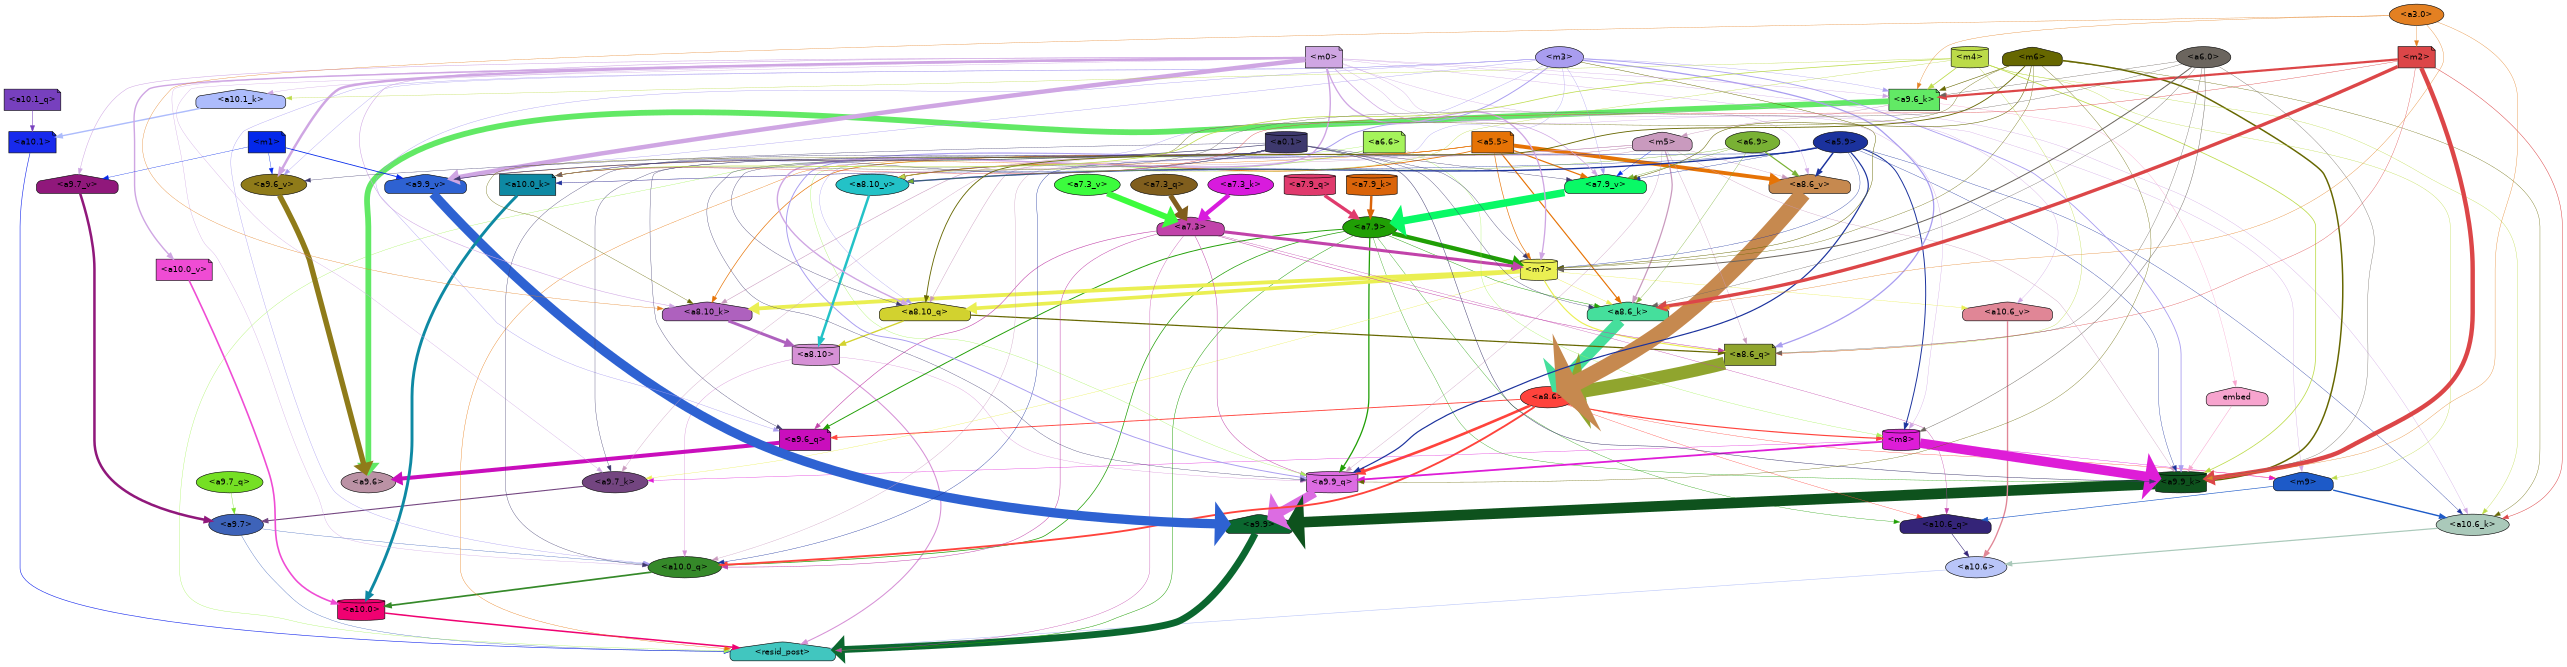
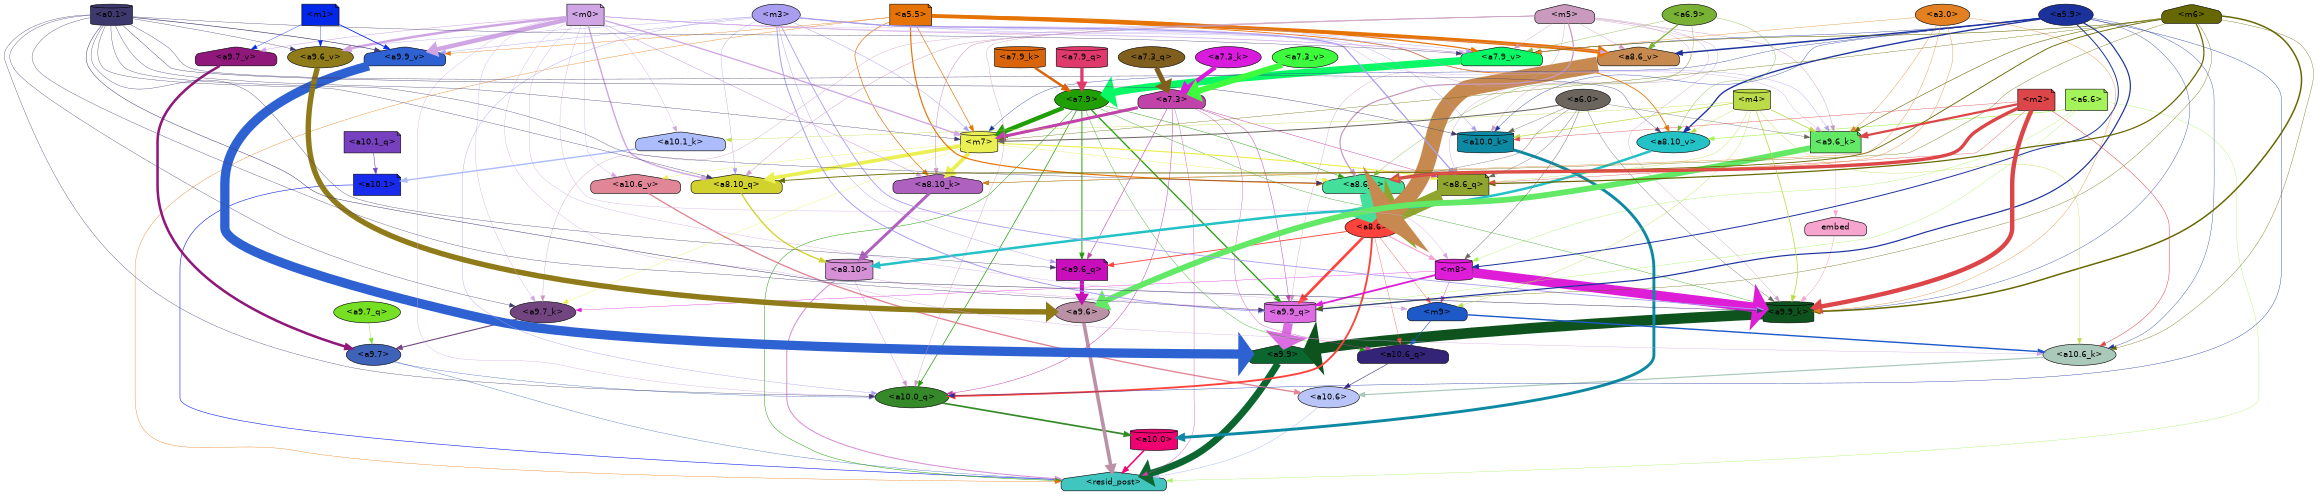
edge "<a3.0>" -> "<m2>": now "<a3.0>" -> "<a7.9_v>"
edge "<a9.6_k>" -> "<m5>": reversed
edge "<m5>" -> "<a7.9_v>": color #0428ea -> #c99abe
edge "<m3>" -> "<m7>": color #666700 -> #a99df0
node "<a10.0_k>": shape note -> cylinder
node "<a10.0_v>": removed
edge "<a8.10_q>" -> "<a8.6_q>": now "<m6>" -> "<a8.6_q>"
edge "<a9.6>" -> "<resid_post>": added
edge "<a8.6>" -> "<m8>": color #ff433c -> #f7a4ce
